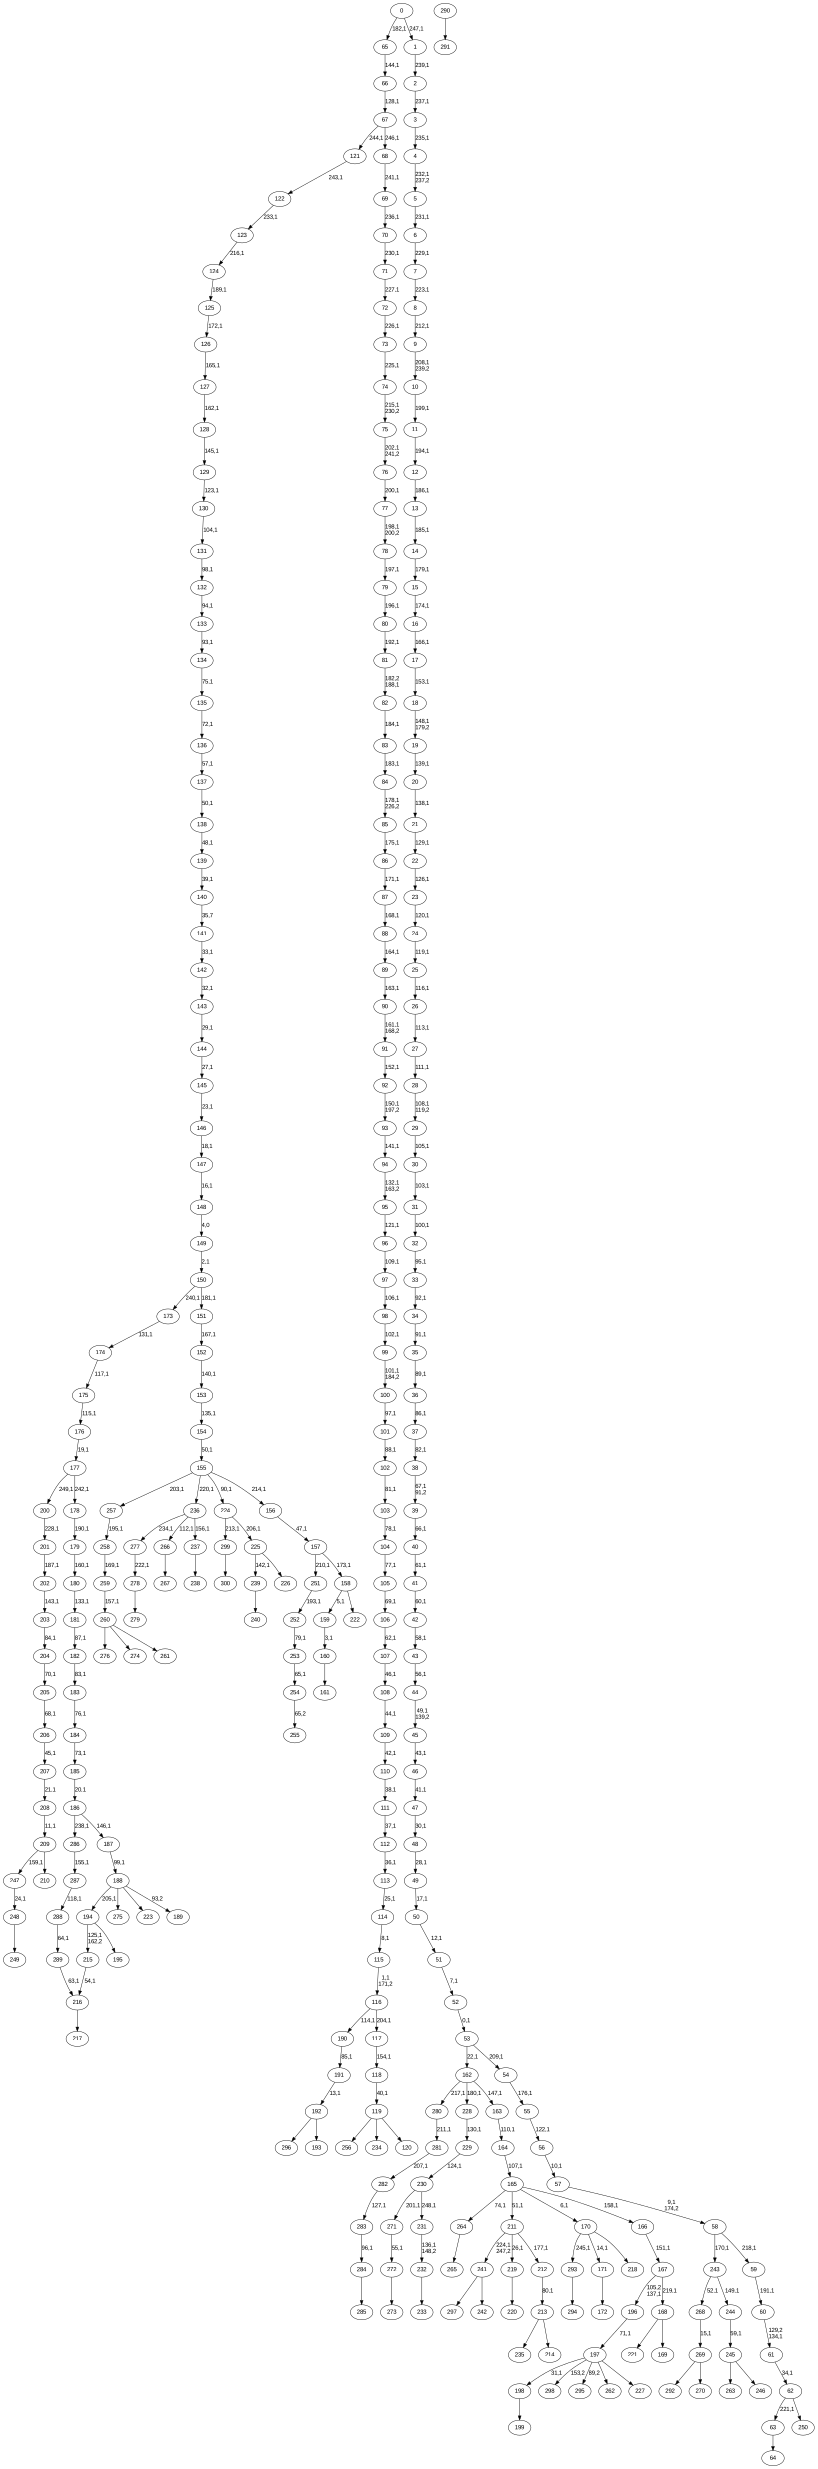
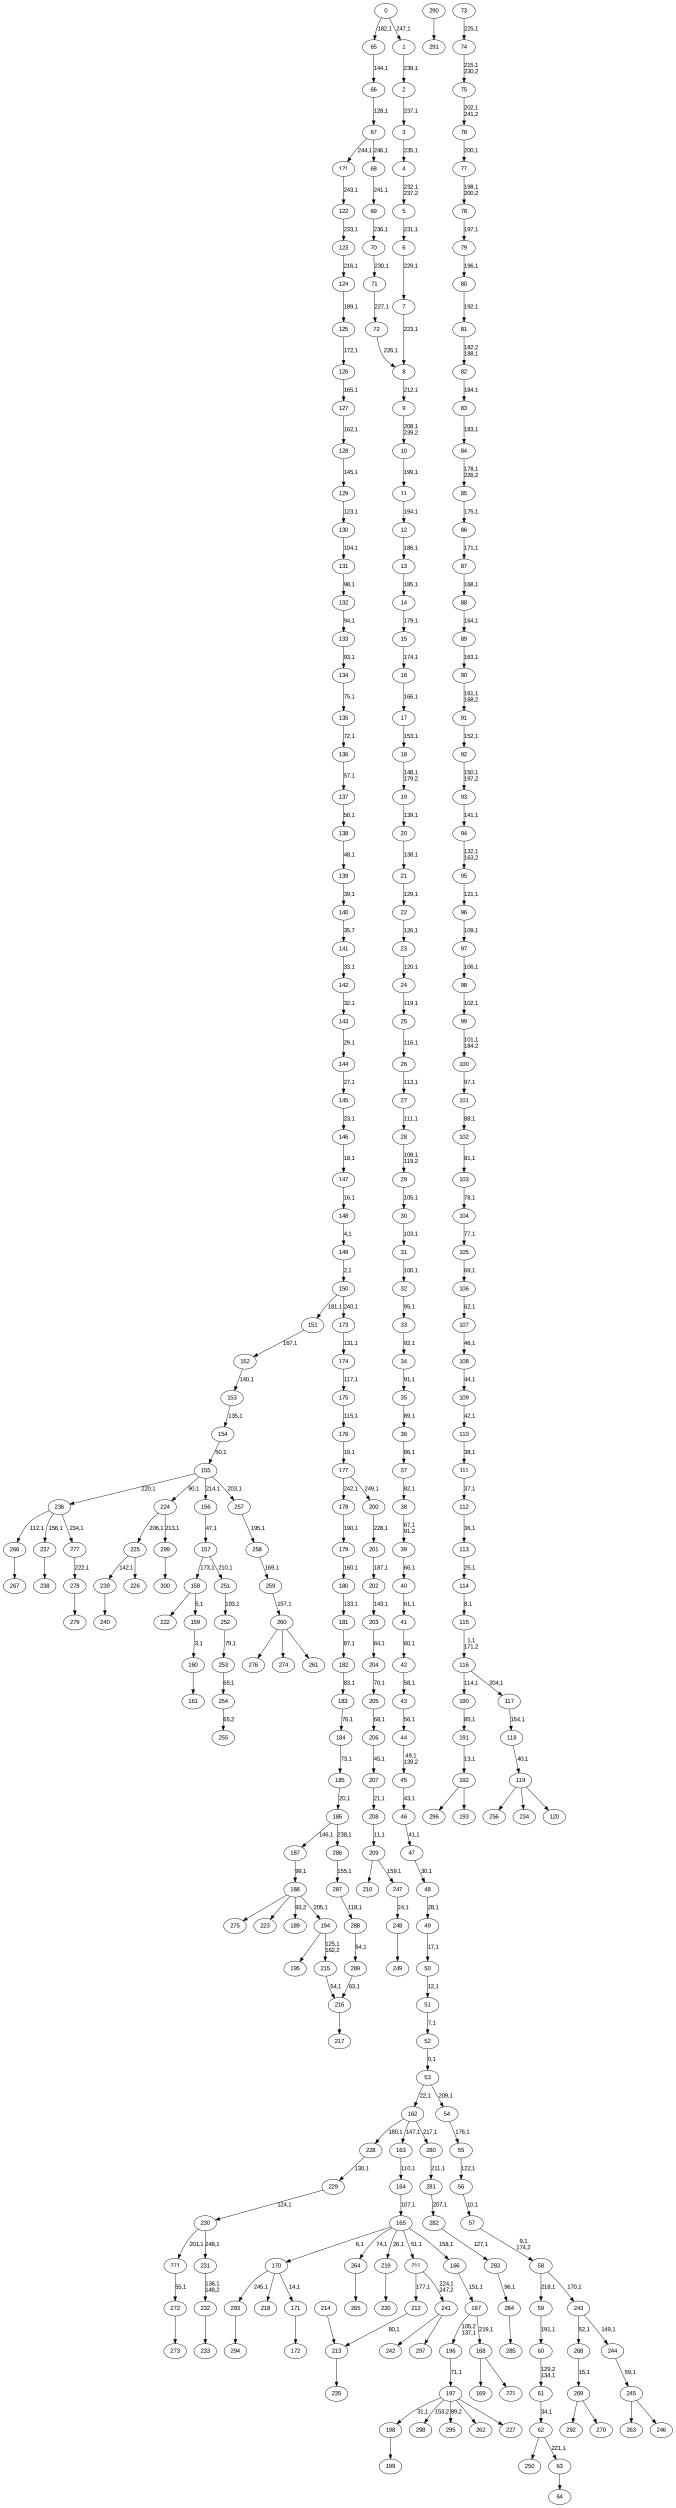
edge "72" -> "73": now "72" -> "8"
edge "148" -> "149": label "4,0" -> "4,1"
edge "211" -> "219": now "165" -> "219"
edge "213" -> "214": reversed
